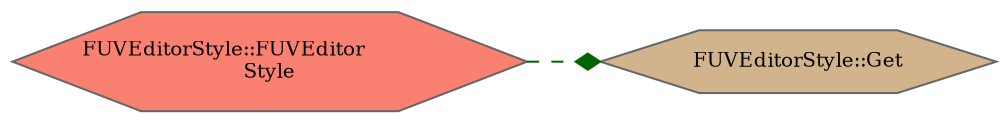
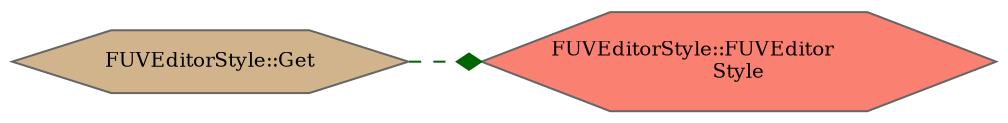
edge "FUVEditorStyle::FUVEditor Style" -> "FUVEditorStyle::Get": reversed
